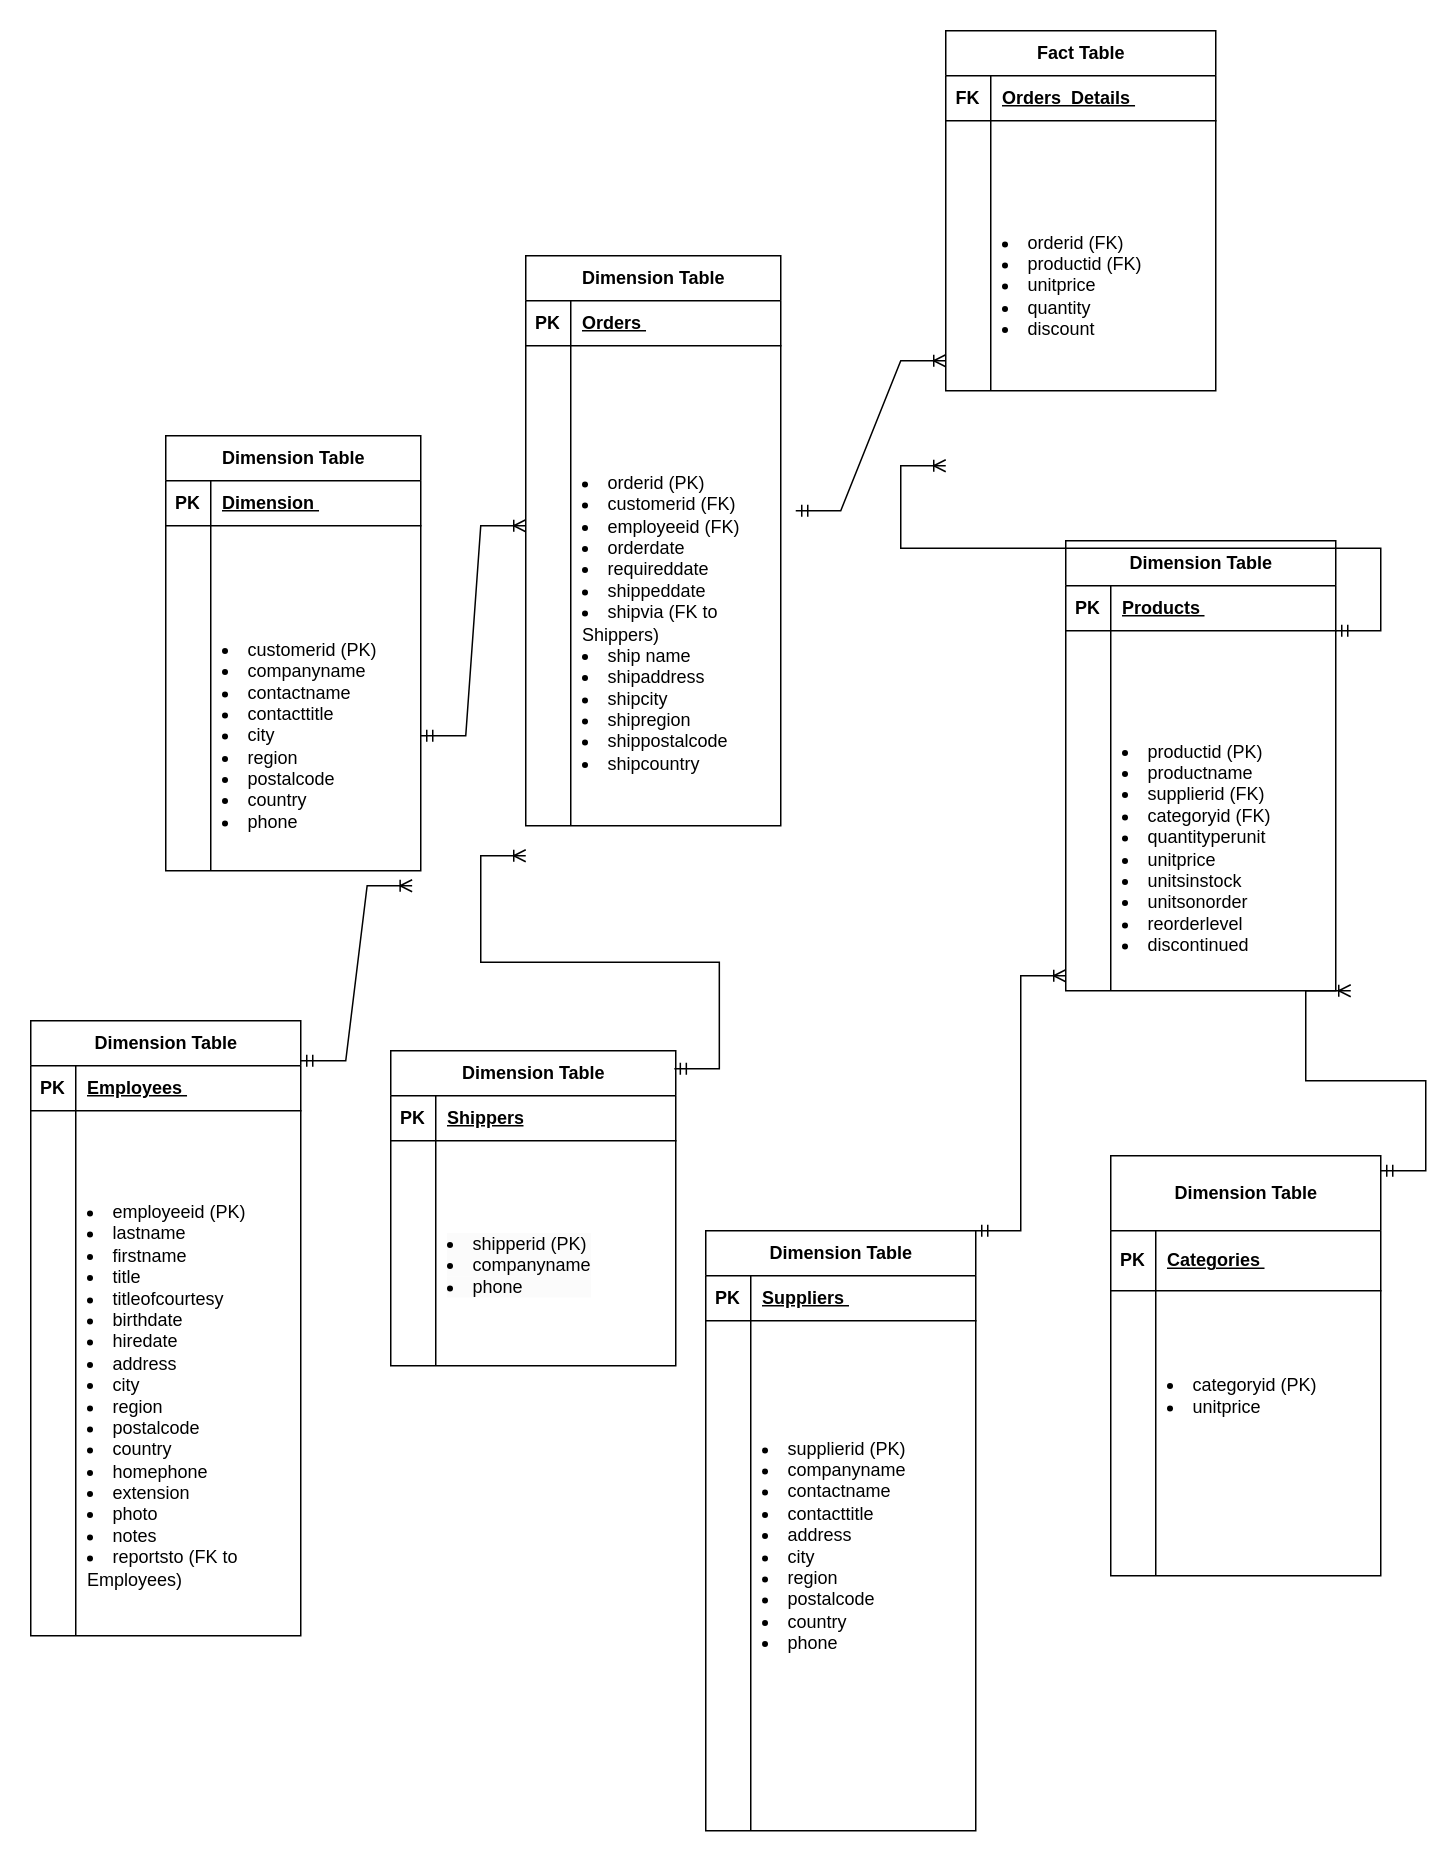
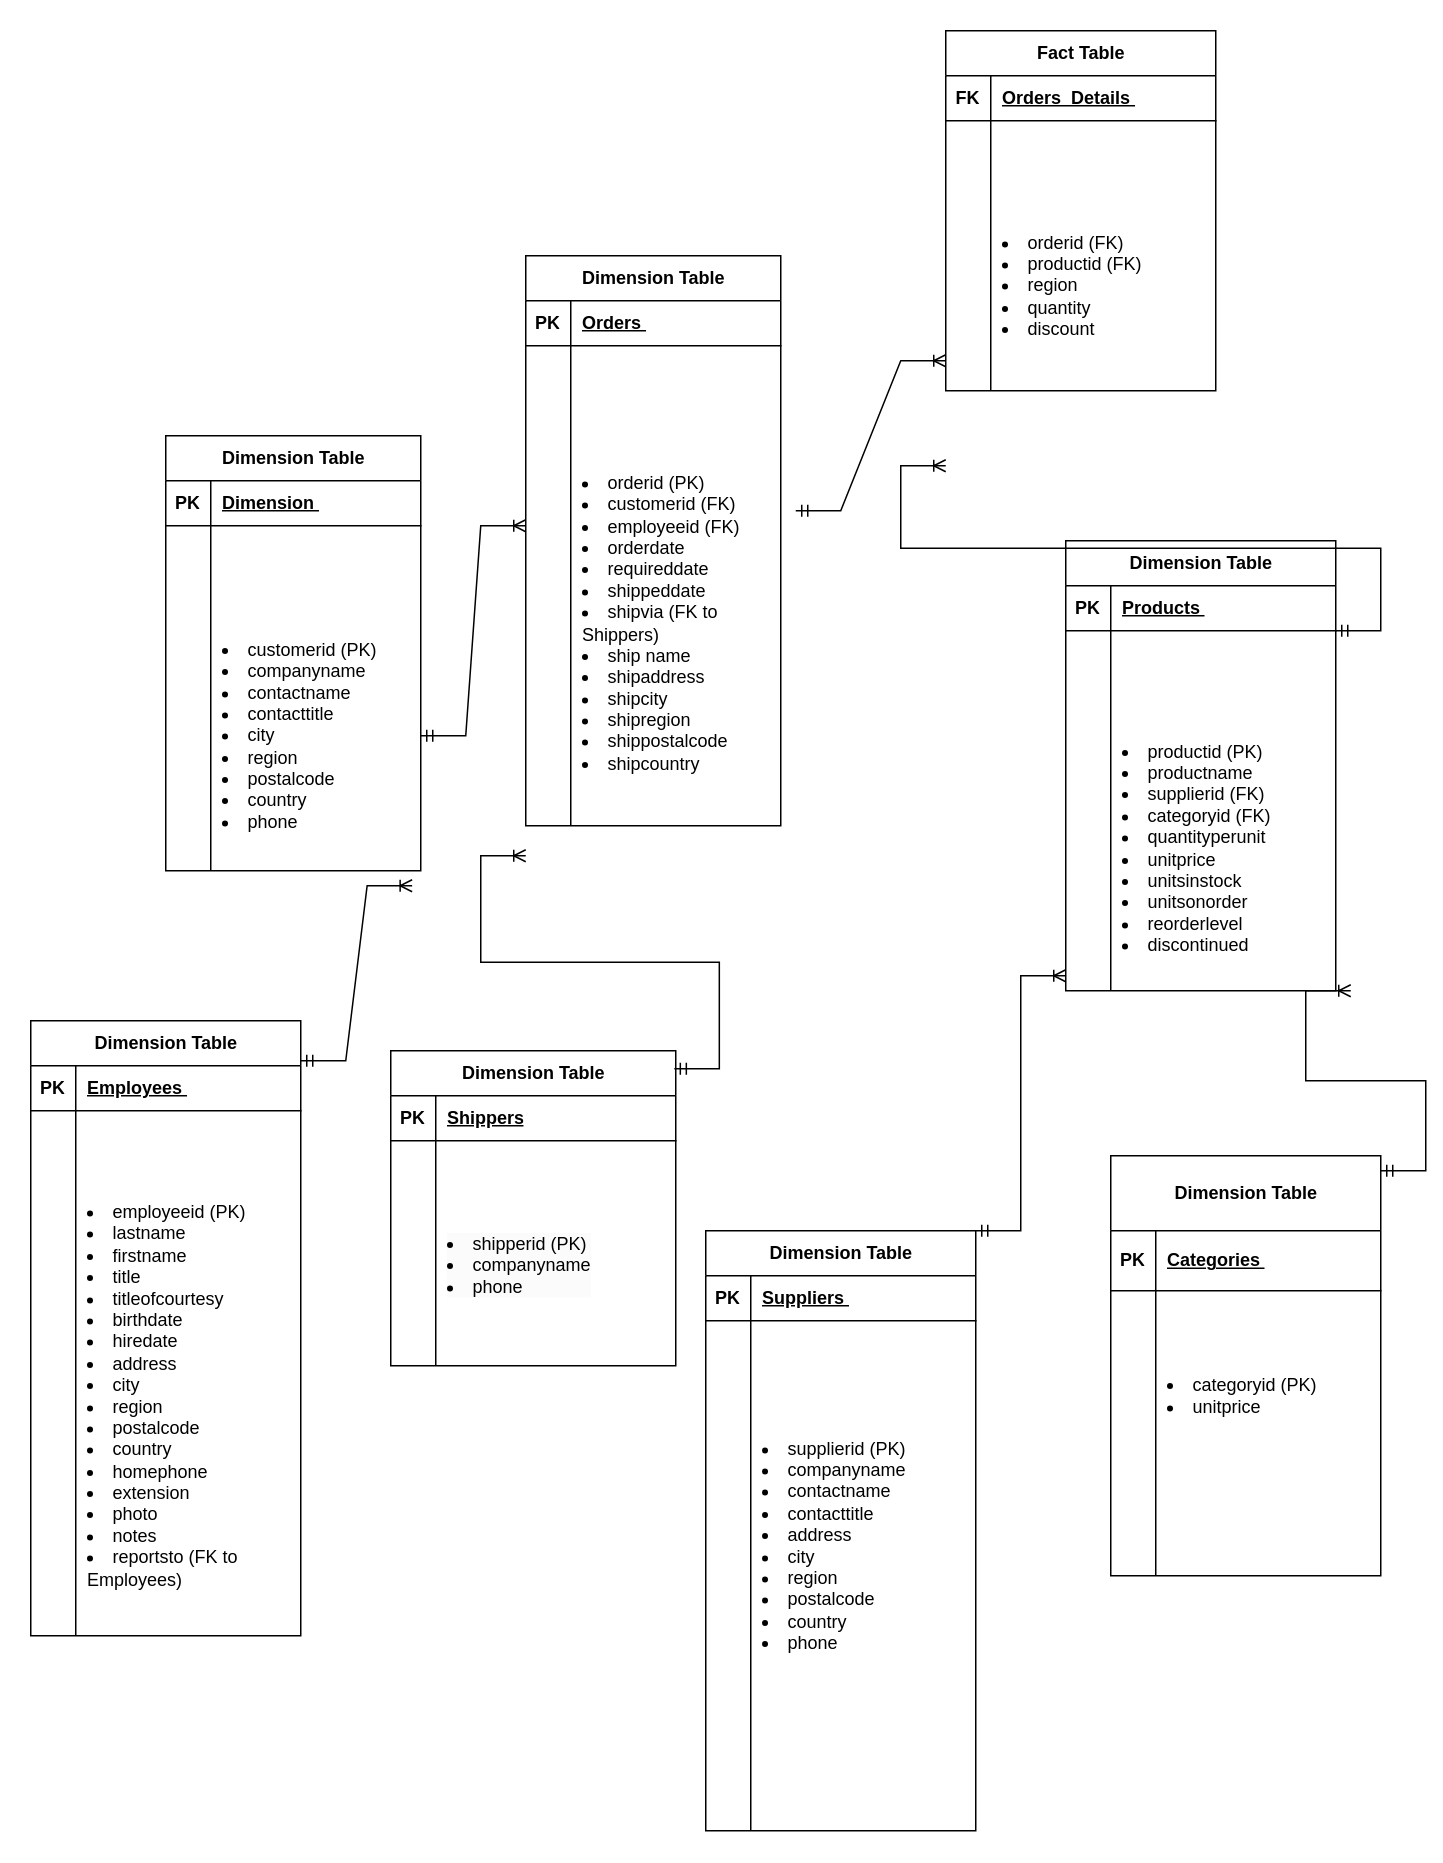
node "orderid (FK) productid (FK) unitprice quantity discount": label "orderid (FK) productid (FK) unitprice quantity discount" -> "orderid (FK) productid (FK) region quantity discount"
